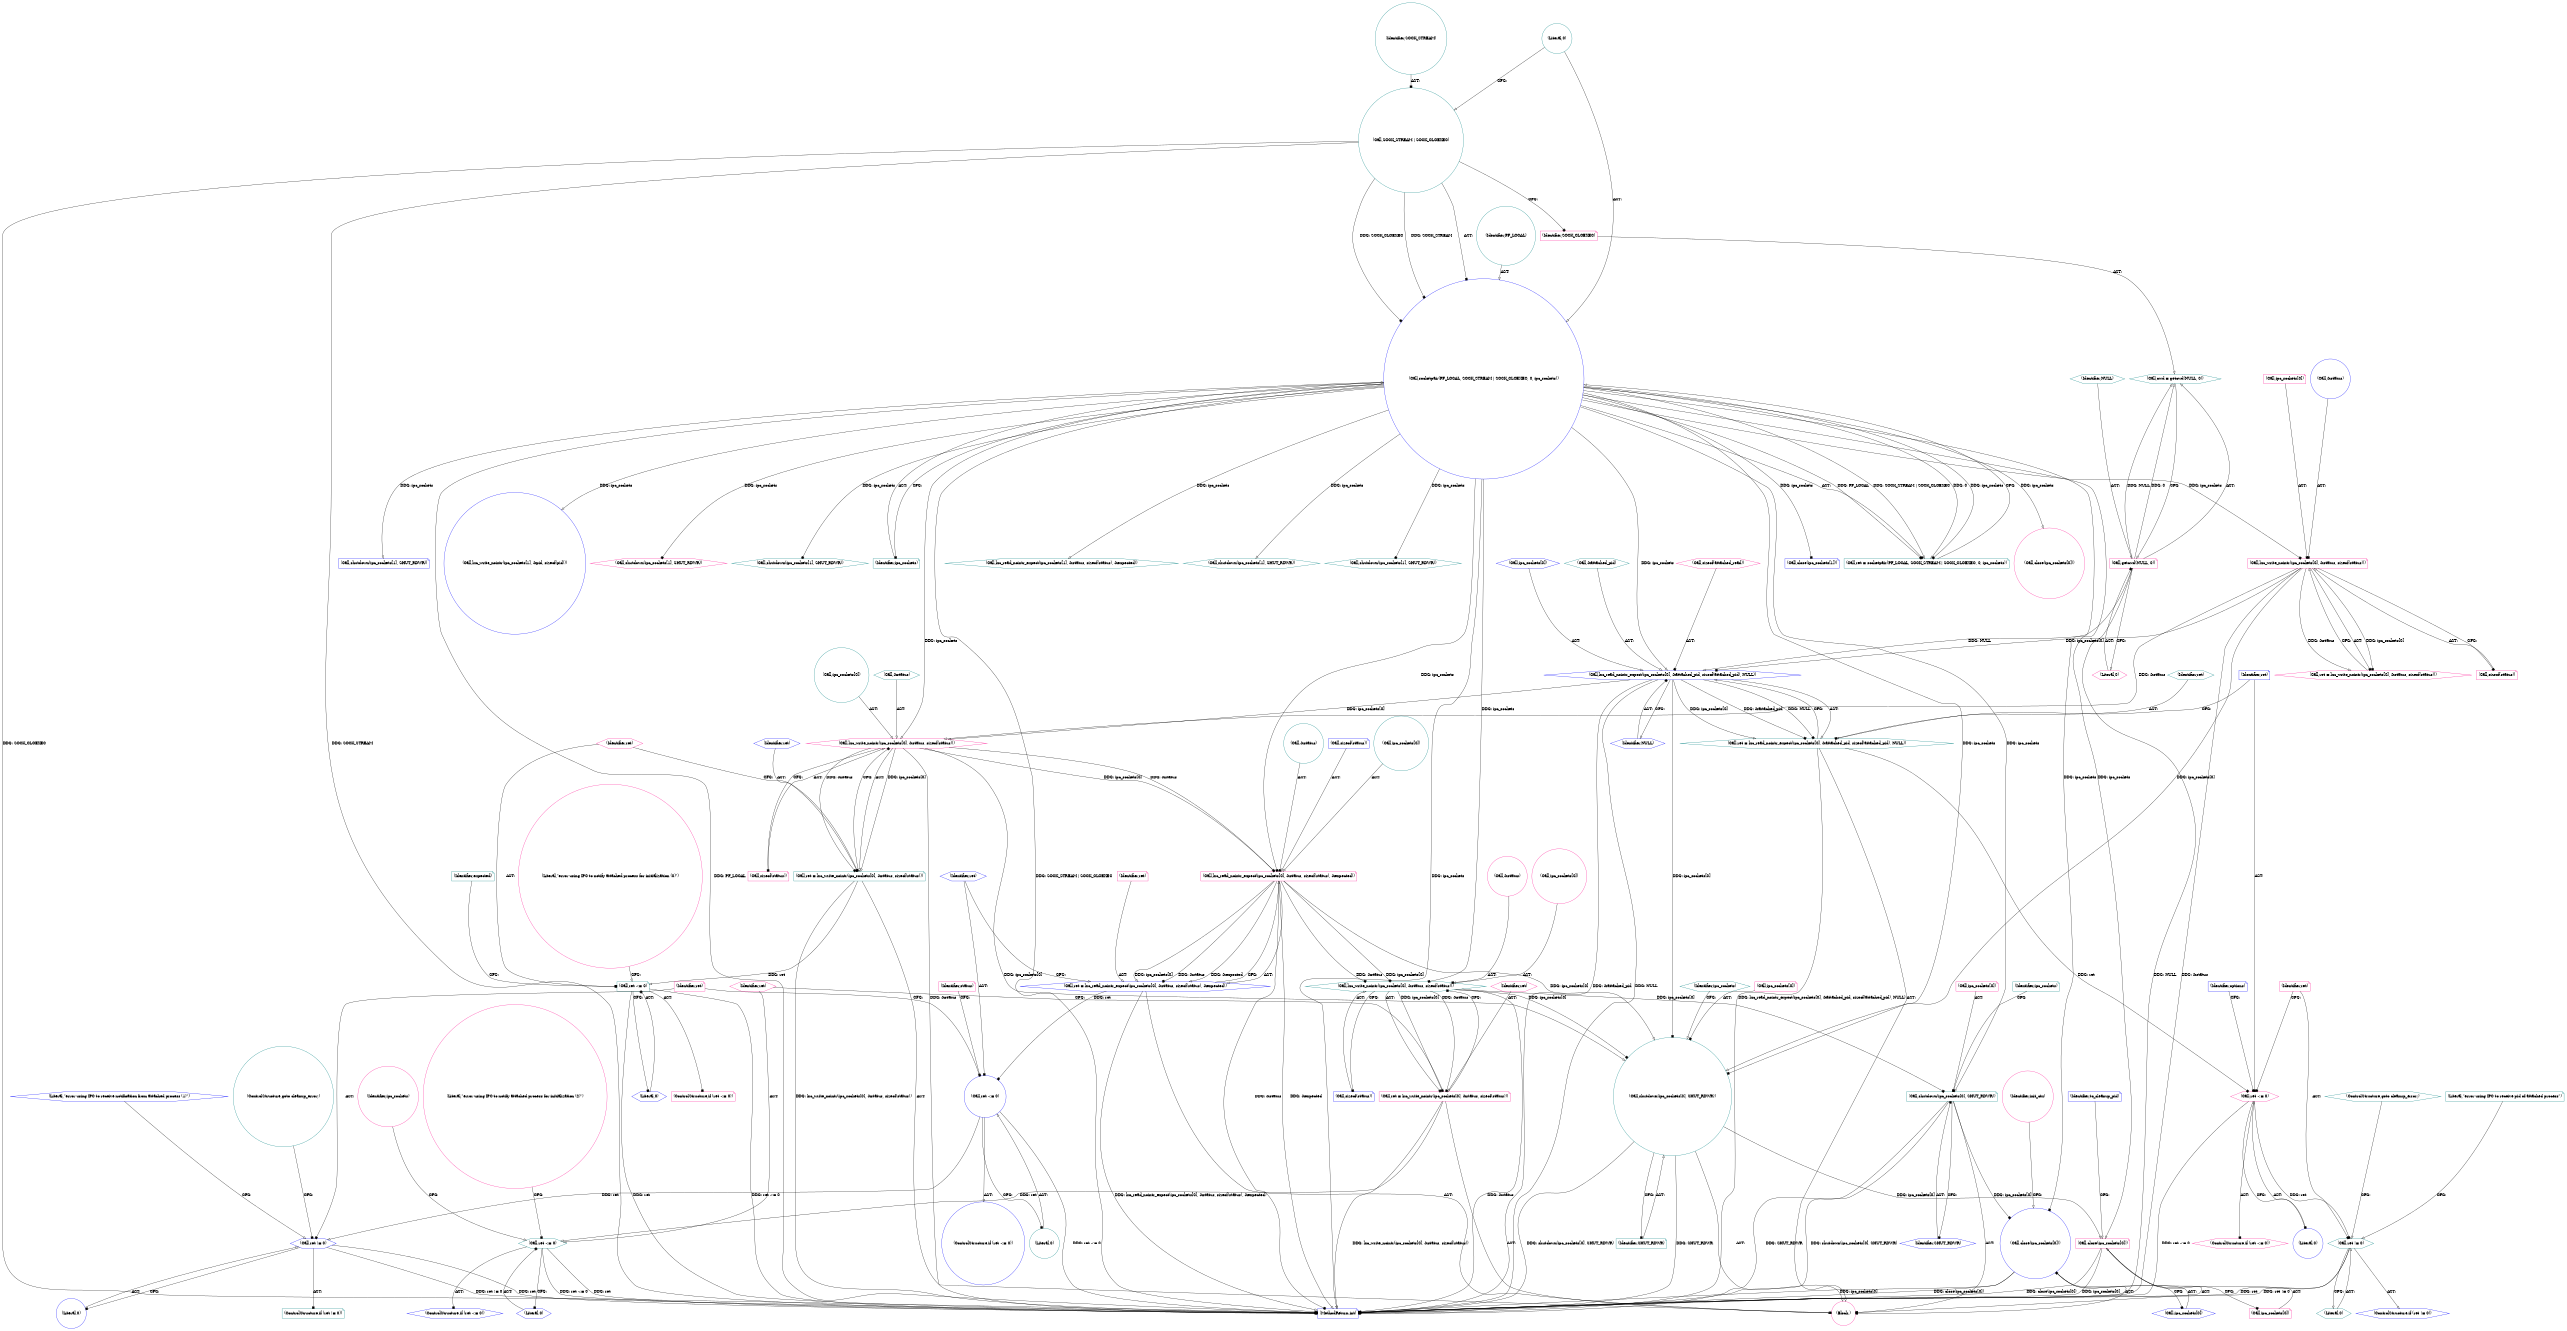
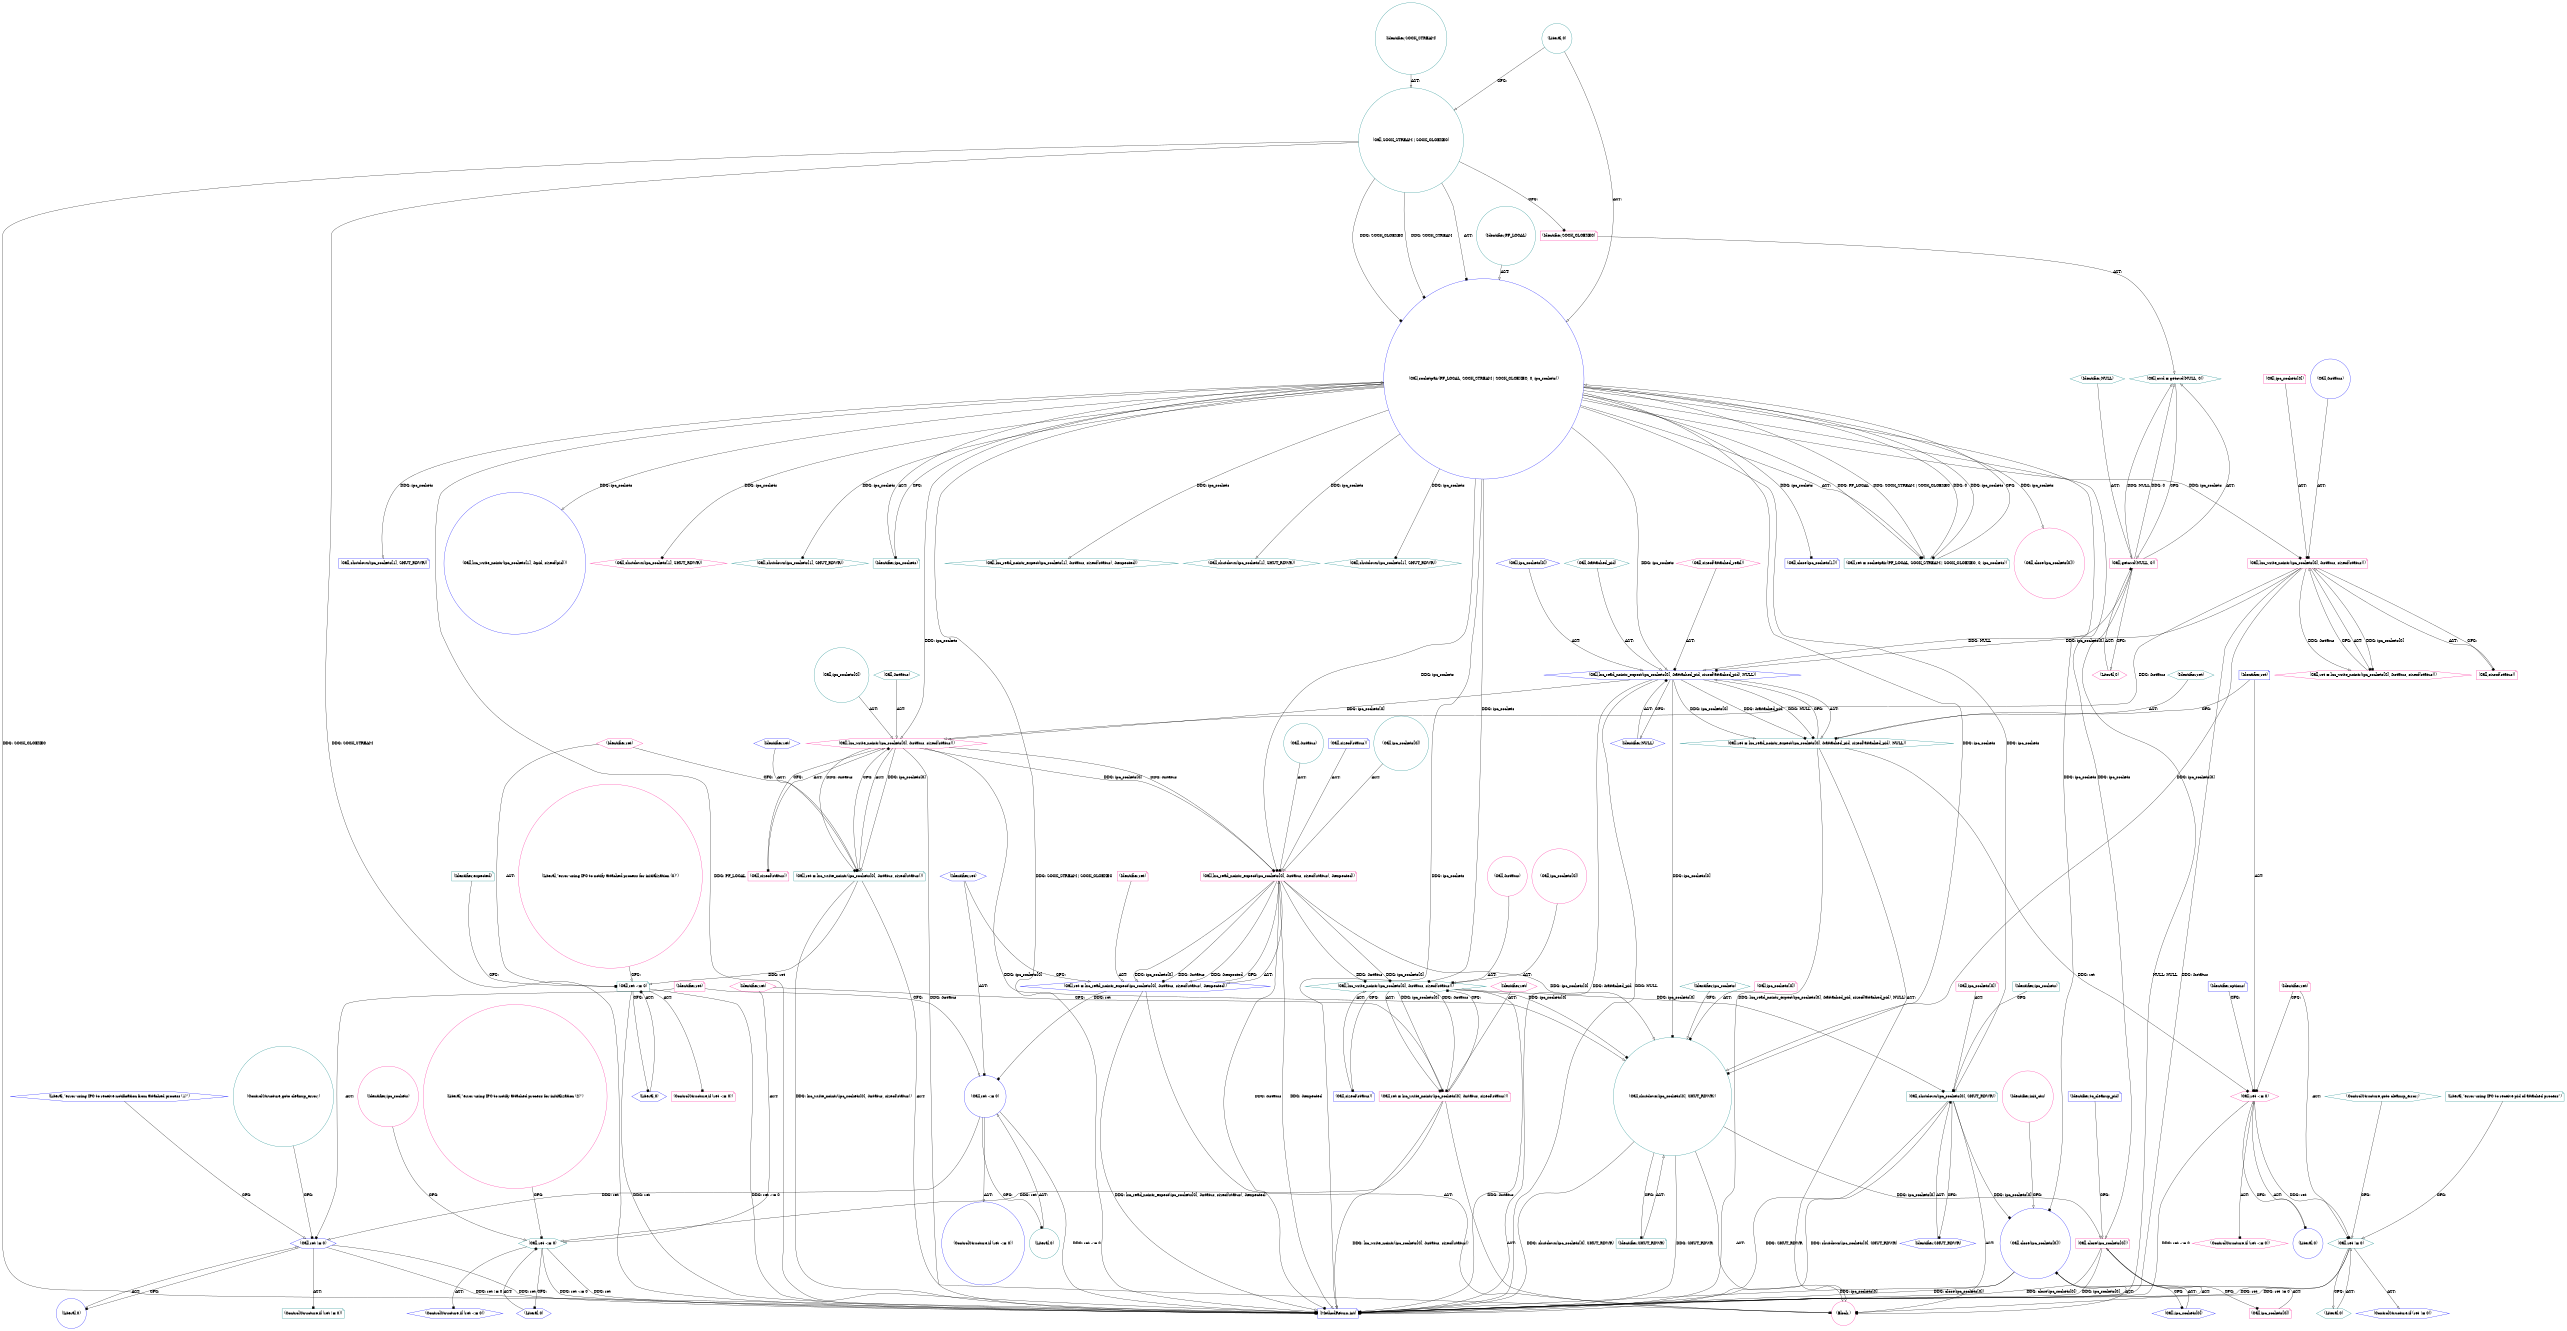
edge "(Identifier,SOCK_STREAM)" -> "(Call,SOCK_STREAM | SOCK_CLOEXEC)": arrowhead box -> onormal
edge "(Call,getcwd(NULL, 0))" -> "(MethodReturn,int)": label "DDG: NULL" -> "NULL: NULL"
node "(Identifier,status)": removed
